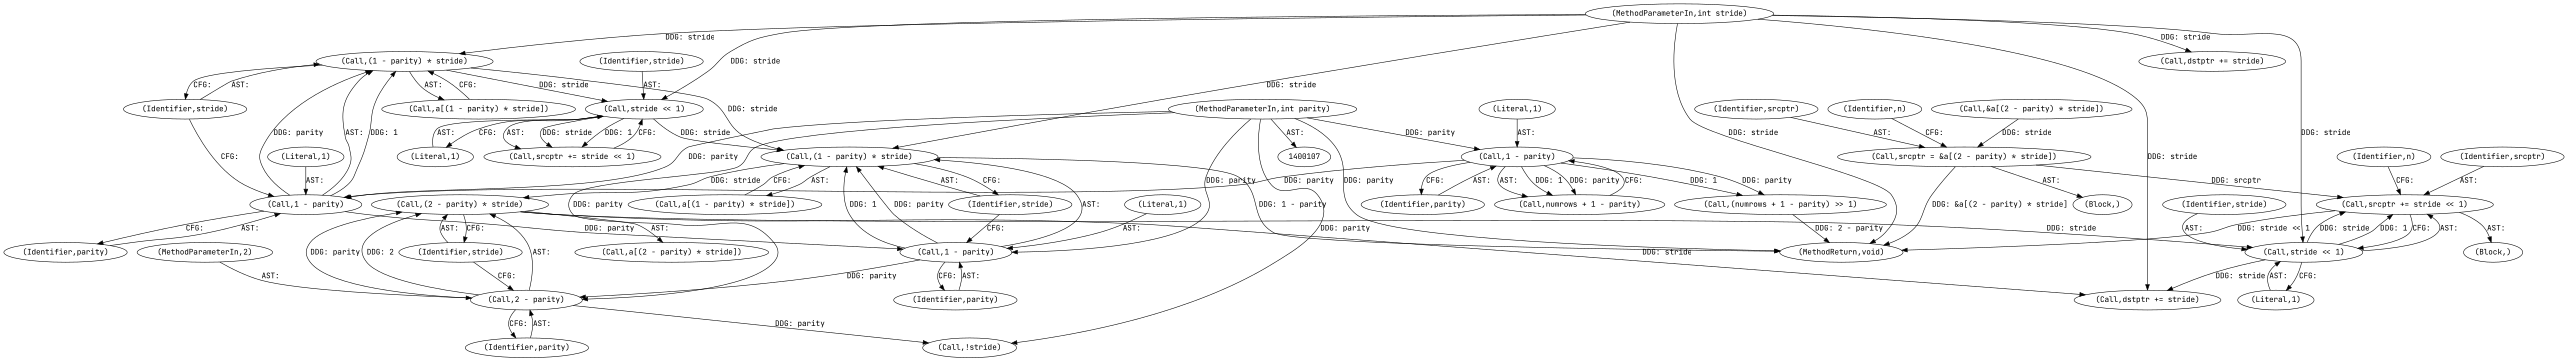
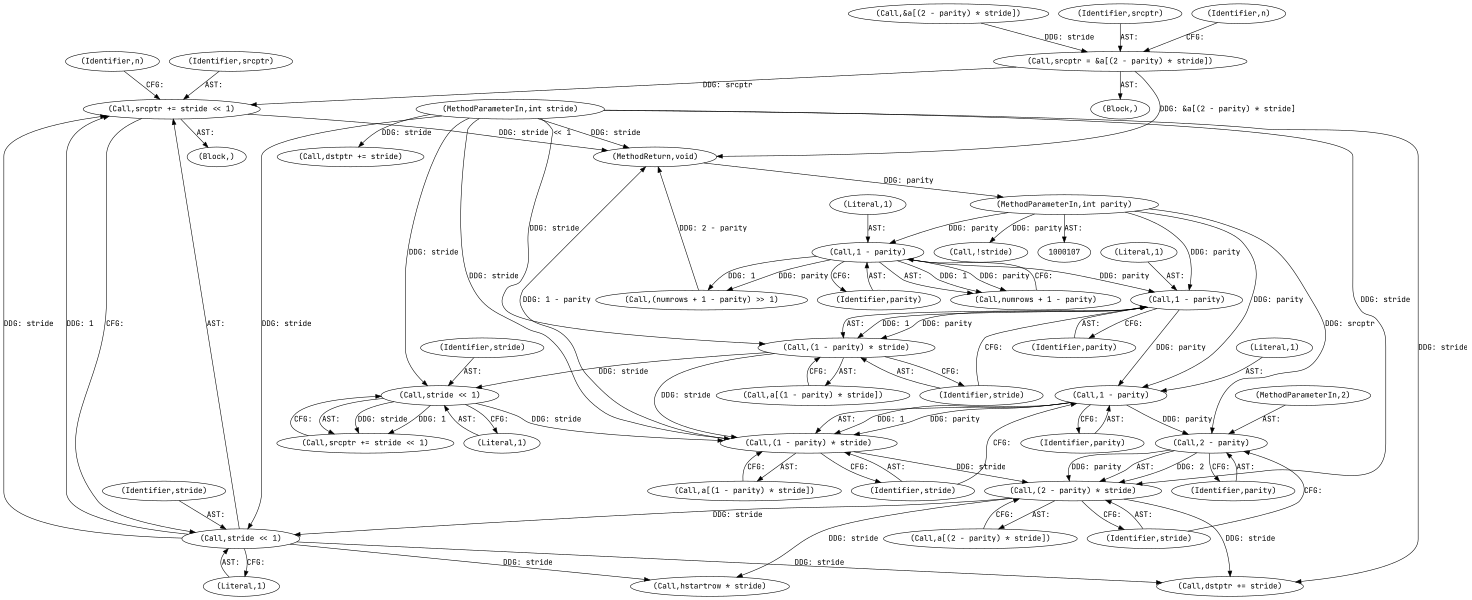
edge "(MethodParameterIn,int stride)" -> "(Call,(2 - parity) * stride)": added, label "DDG: stride"
node "1400107": label "1400107" -> "1000107"
edge "(MethodParameterIn,int parity)" -> "(Call,2 - parity)": label "DDG: parity" -> "DDG: srcptr"
edge "(MethodParameterIn,int parity)" -> "(MethodReturn,void)": reversed
edge "(Call,2 - parity)" -> "(Call,!stride)": removed, label "DDG: parity"
edge "(Call,a[(2 - parity) * stride])" -> "(Call,(2 - parity) * stride)": added, label "CFG:"
node "(Call,hstartrow * stride)": added
